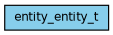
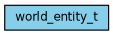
node "entity_entity_t": label "entity_entity_t" -> "world_entity_t"
